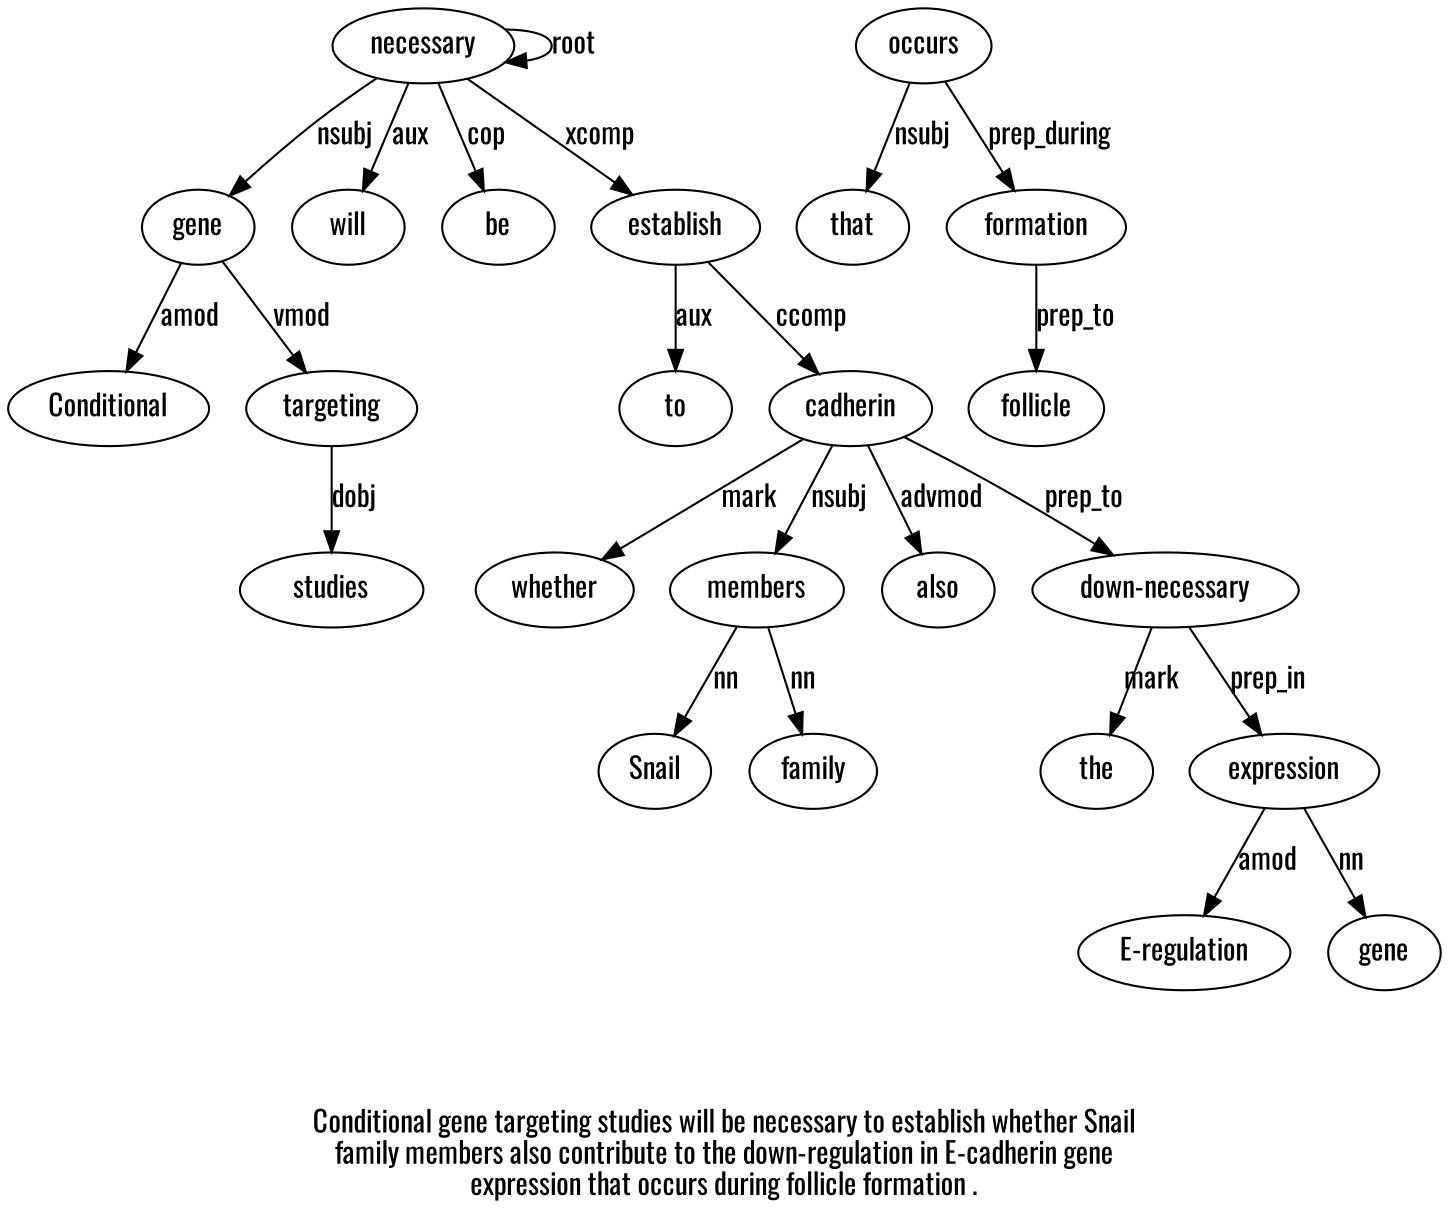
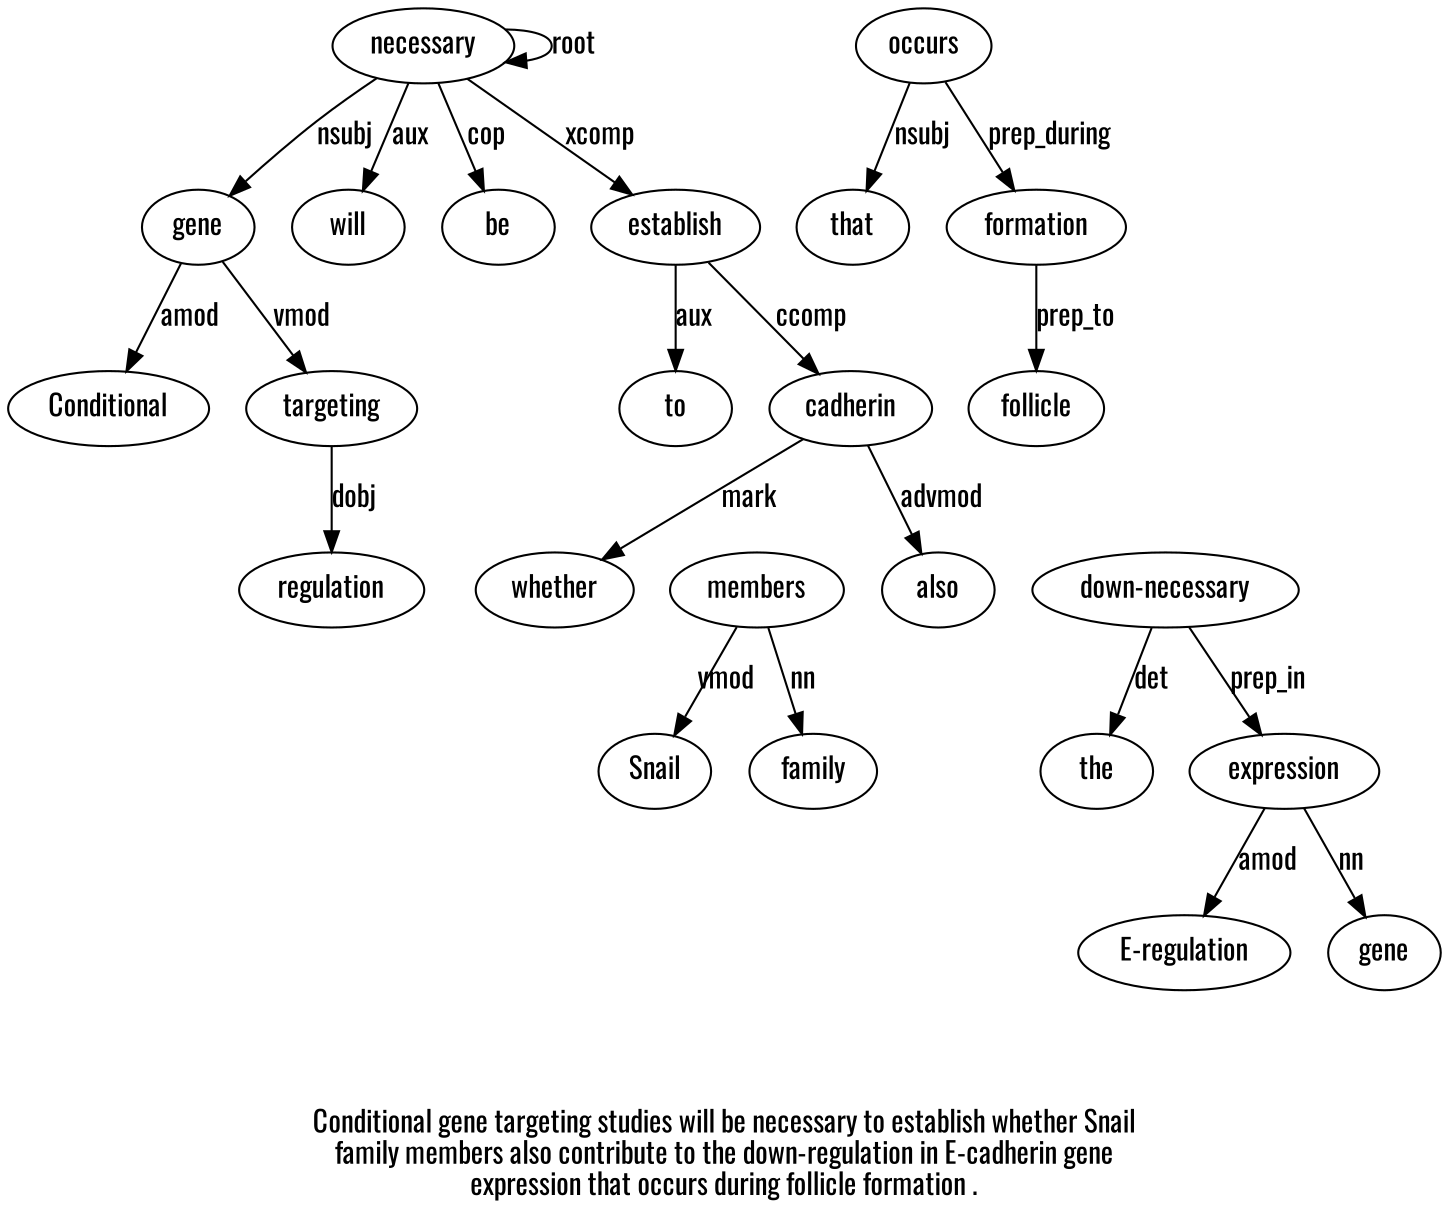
edge "cadherin" -> "down-necessary": removed, label "prep_to"
edge "cadherin" -> "members": removed, label "nsubj"
node "studies": label "studies" -> "regulation"
edge "members" -> "Snail": label "nn" -> "vmod"
edge "down-necessary" -> "the": label "mark" -> "det"
